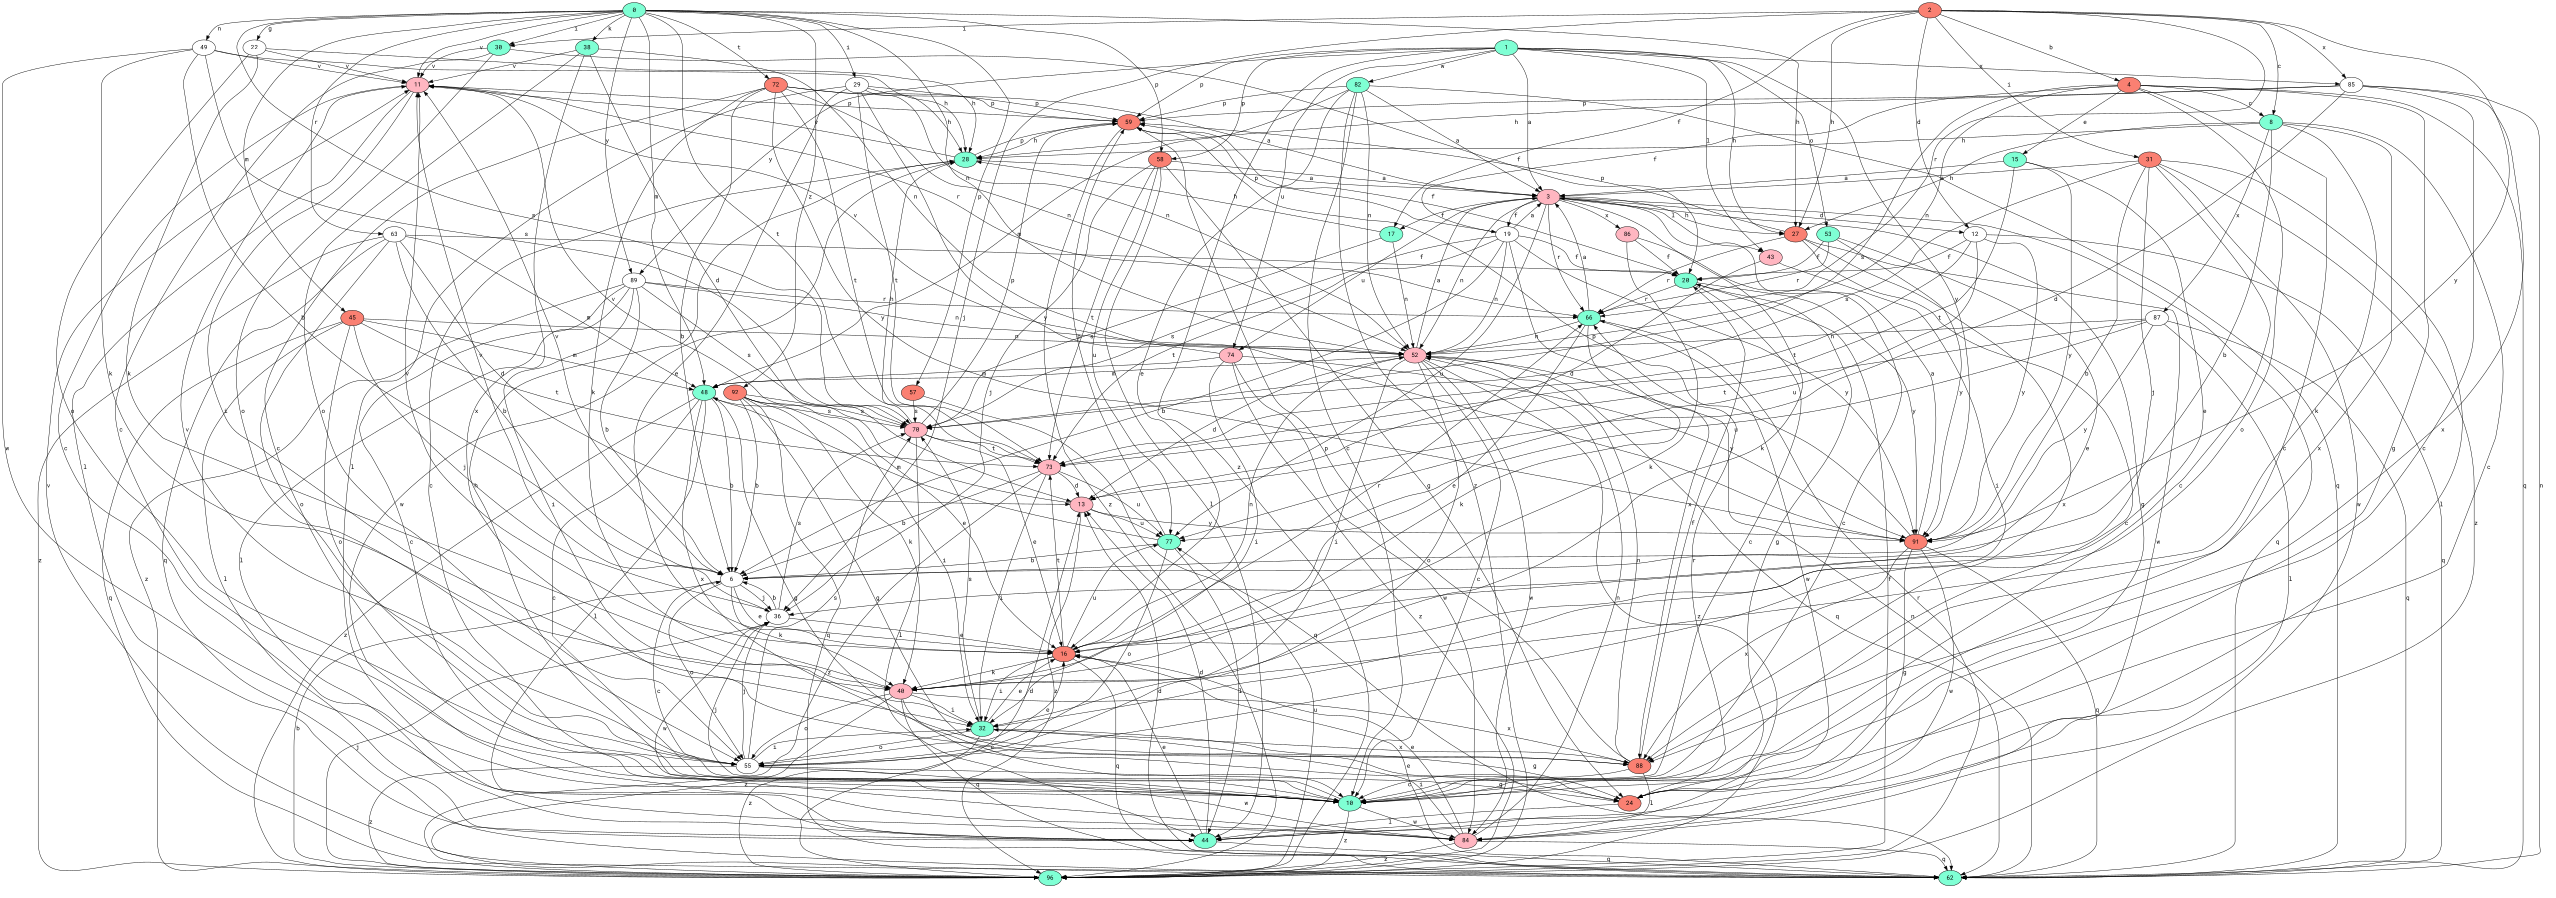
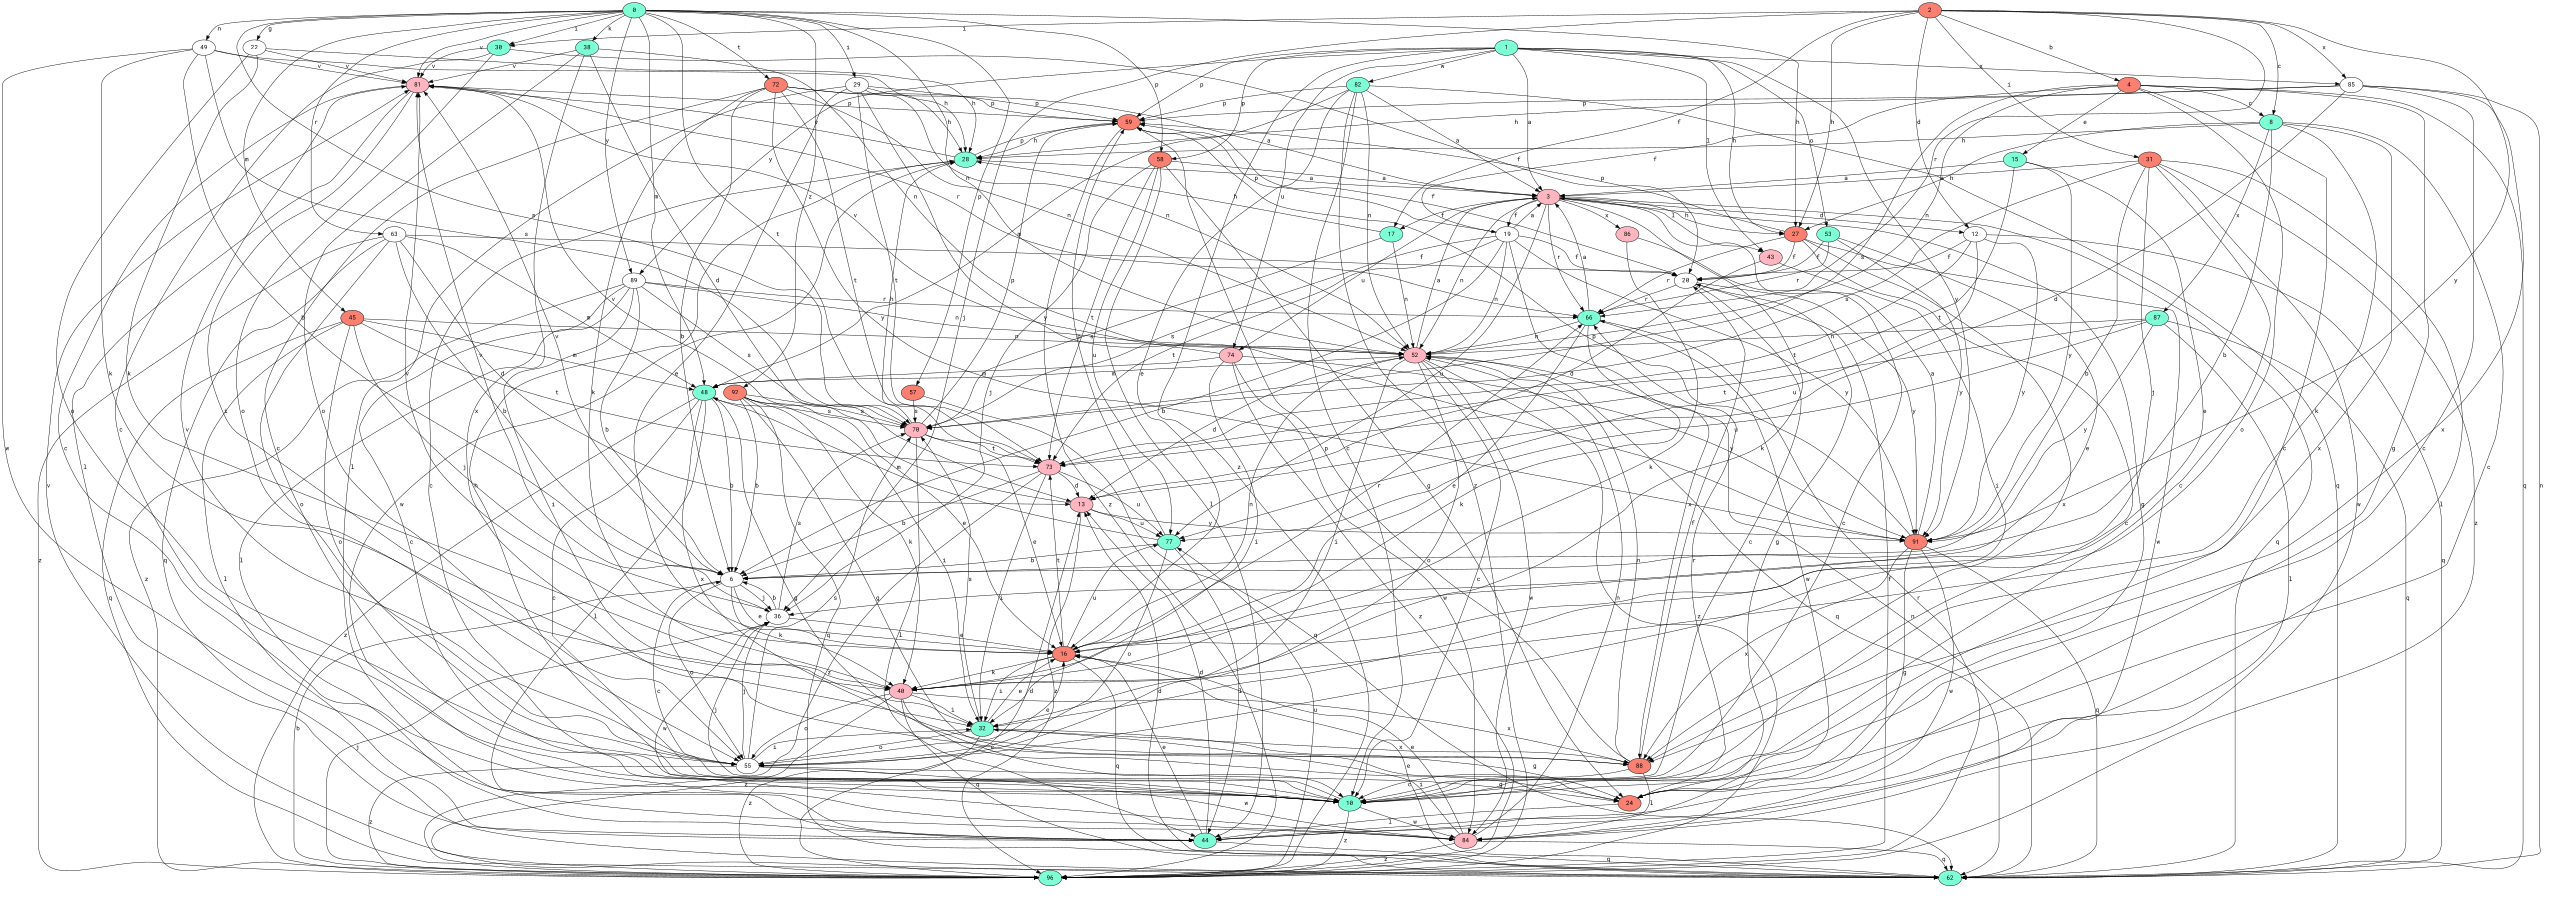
node "11": label "11" -> "81"
edge "86" -> "20": now "27" -> "20"
node "20": fillcolor aquamarine -> white
node "87": fillcolor white -> aquamarine
